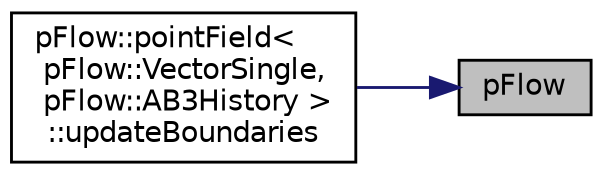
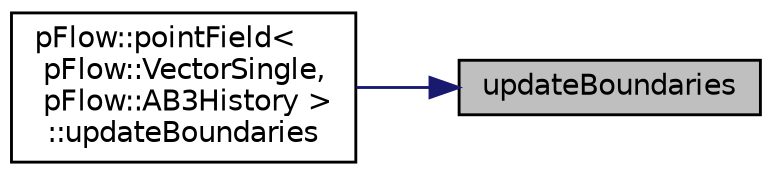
node "pFlow": label "pFlow" -> "updateBoundaries"
